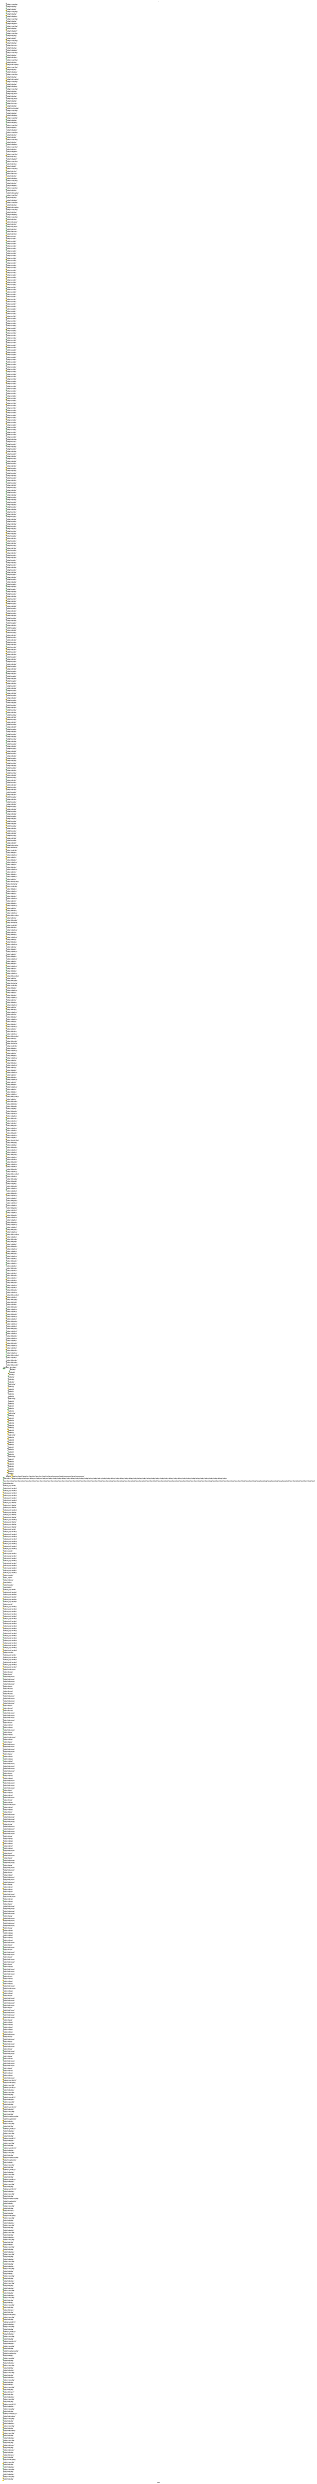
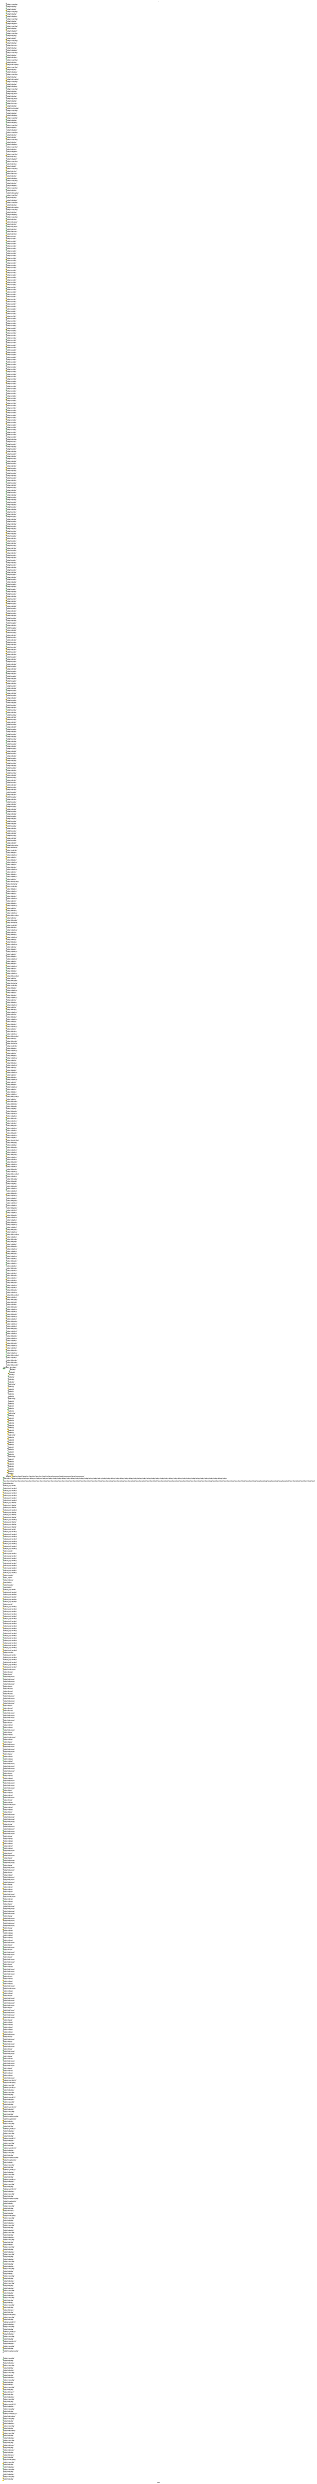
node "l365": removed
